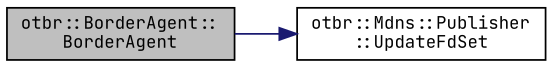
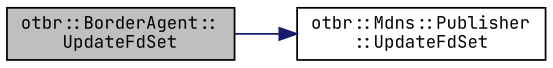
node "otbr::BorderAgent:: BorderAgent": label "otbr::BorderAgent:: BorderAgent" -> "otbr::BorderAgent:: UpdateFdSet"
